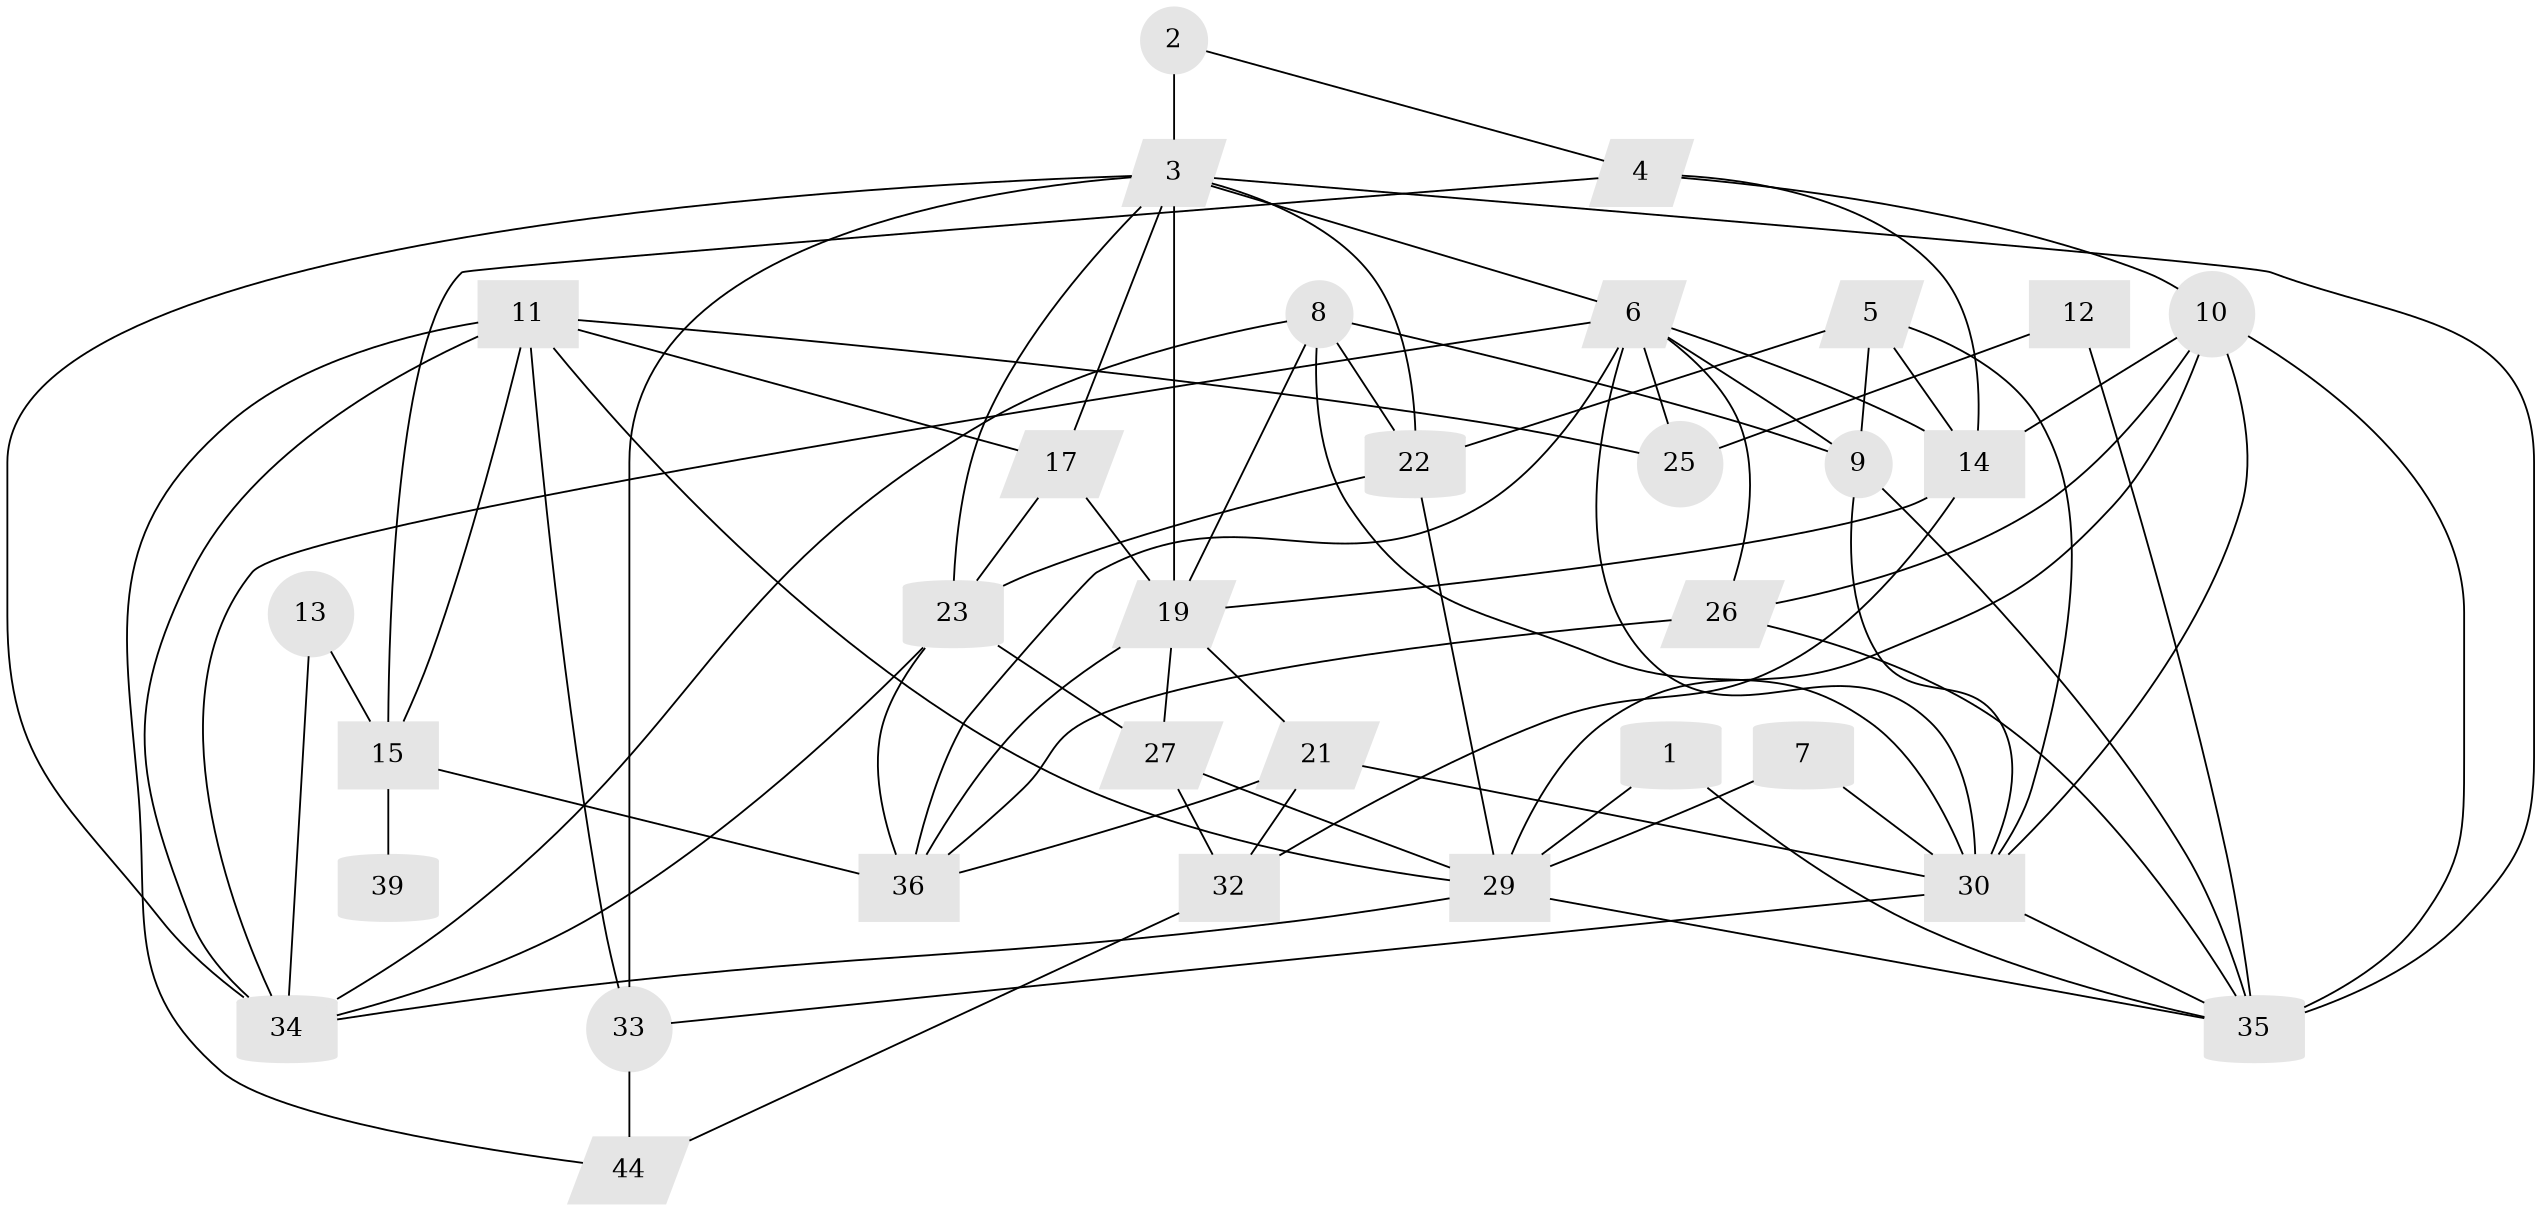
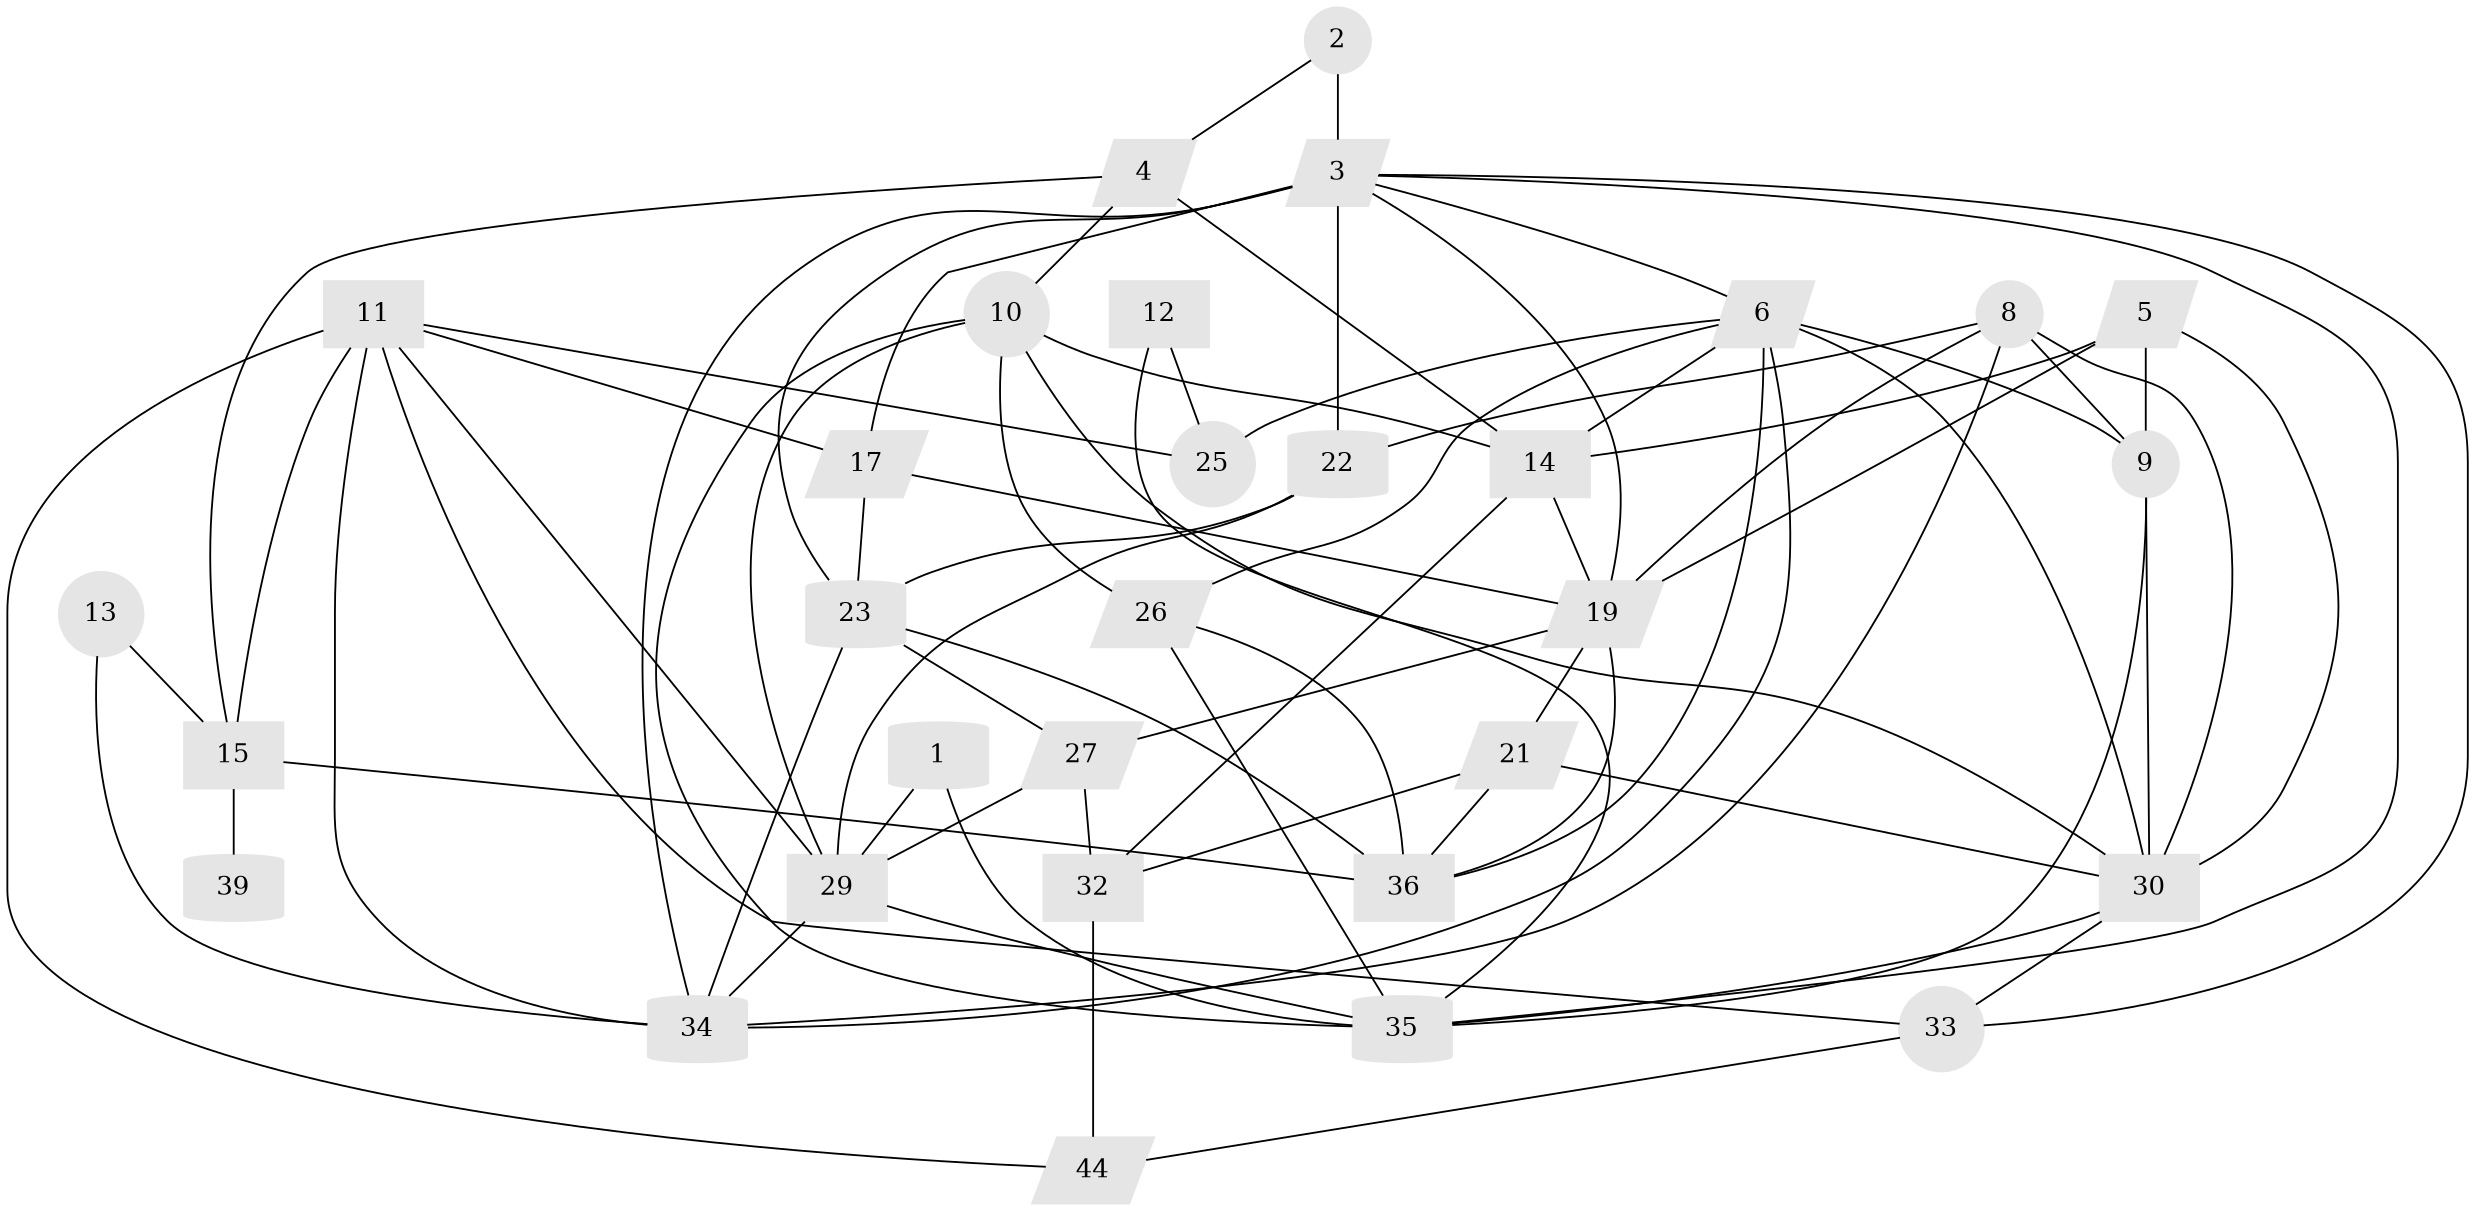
edge "5" -- "22": now "5" -- "19"
node "7": removed
